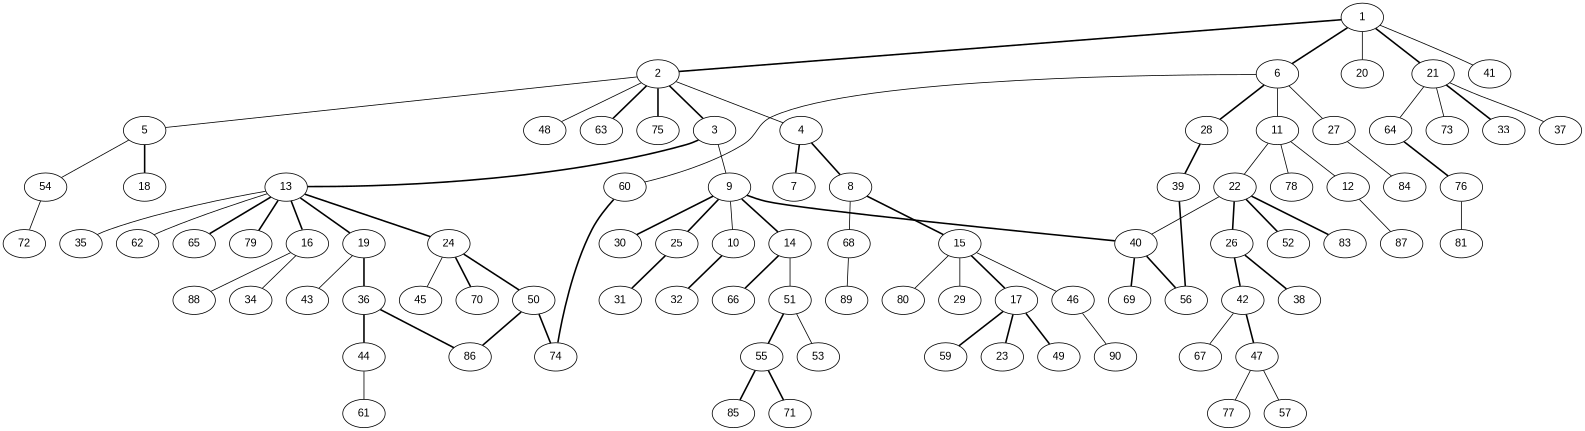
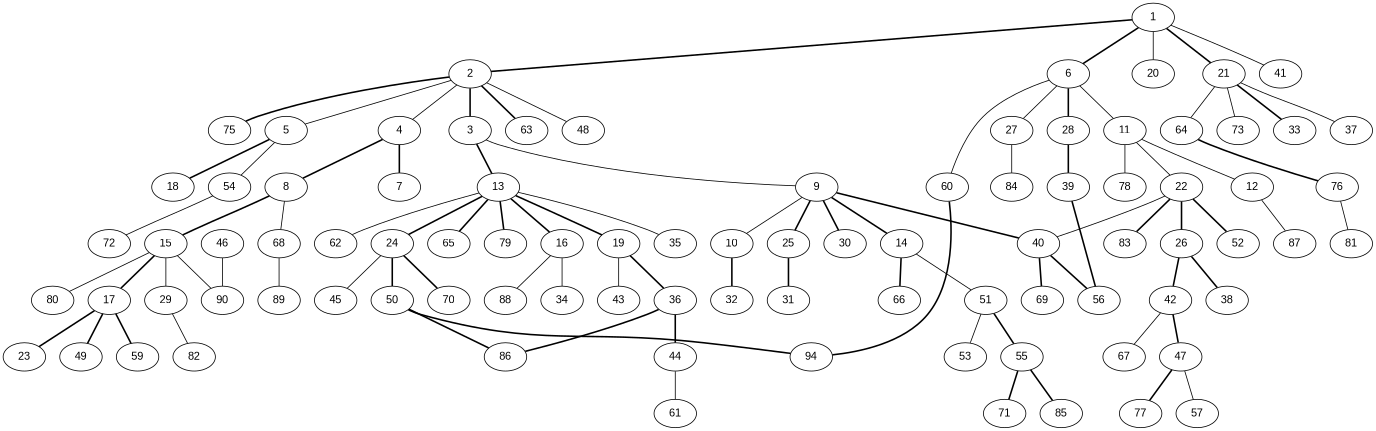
edge "15" -- "46": now "15" -- "90"
node "82": added
node "74": label "74" -> "94"
edge "47" -- "77": style solid -> bold
